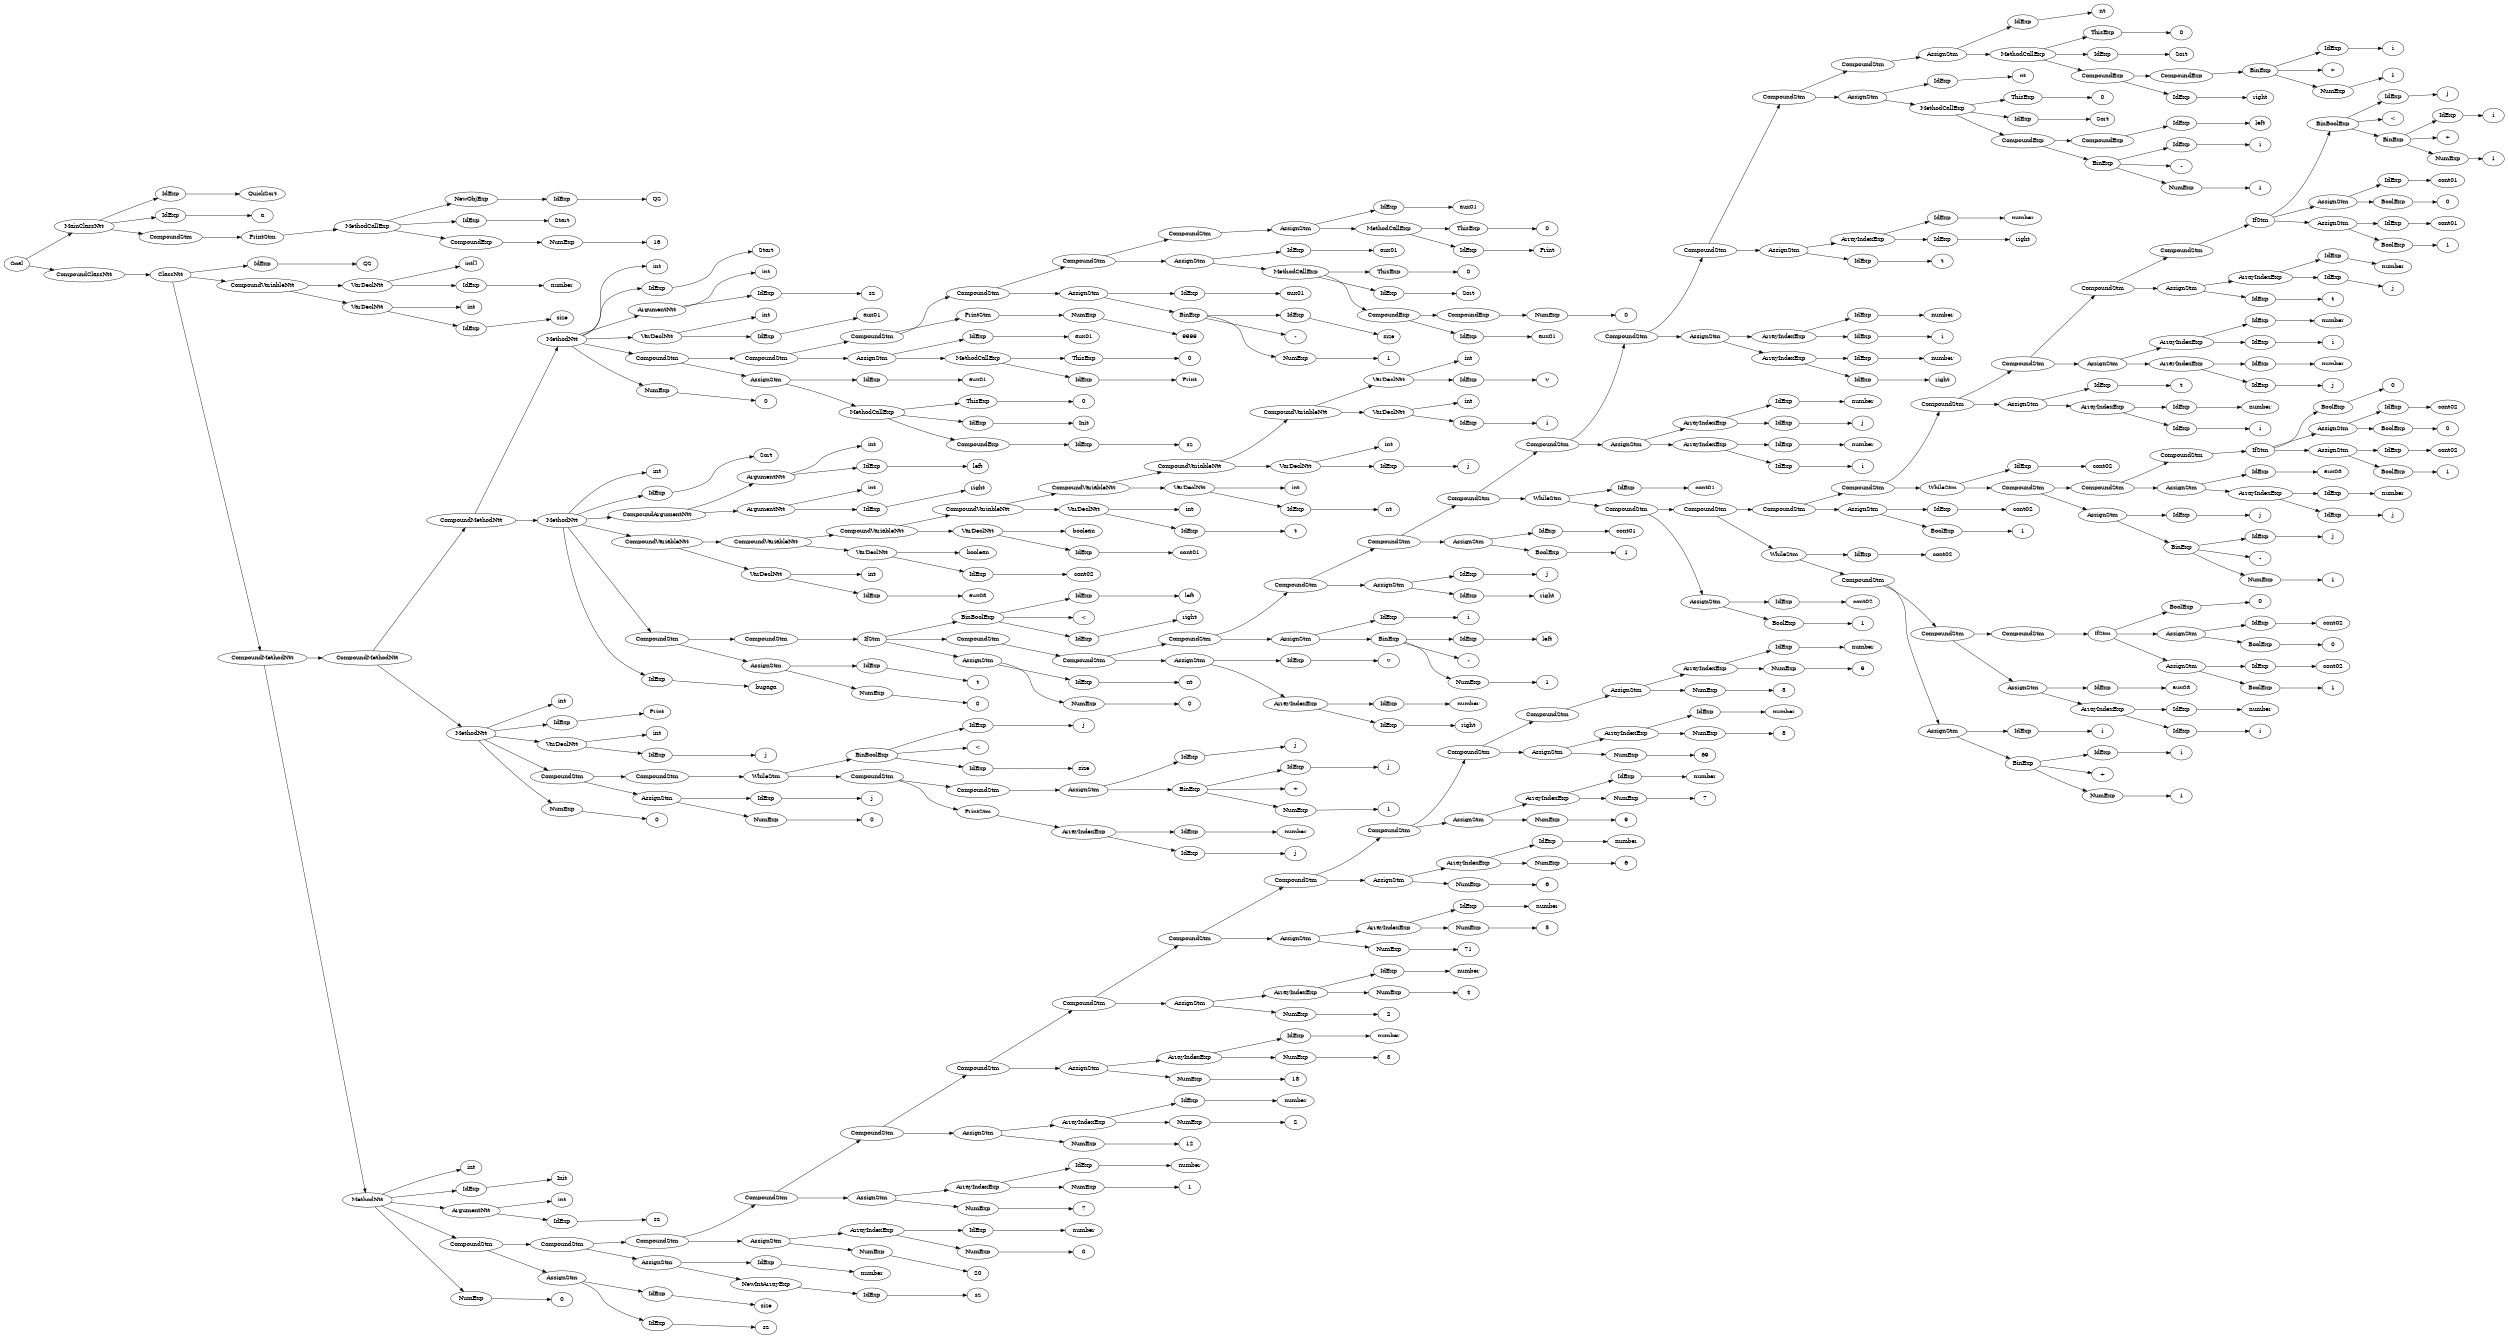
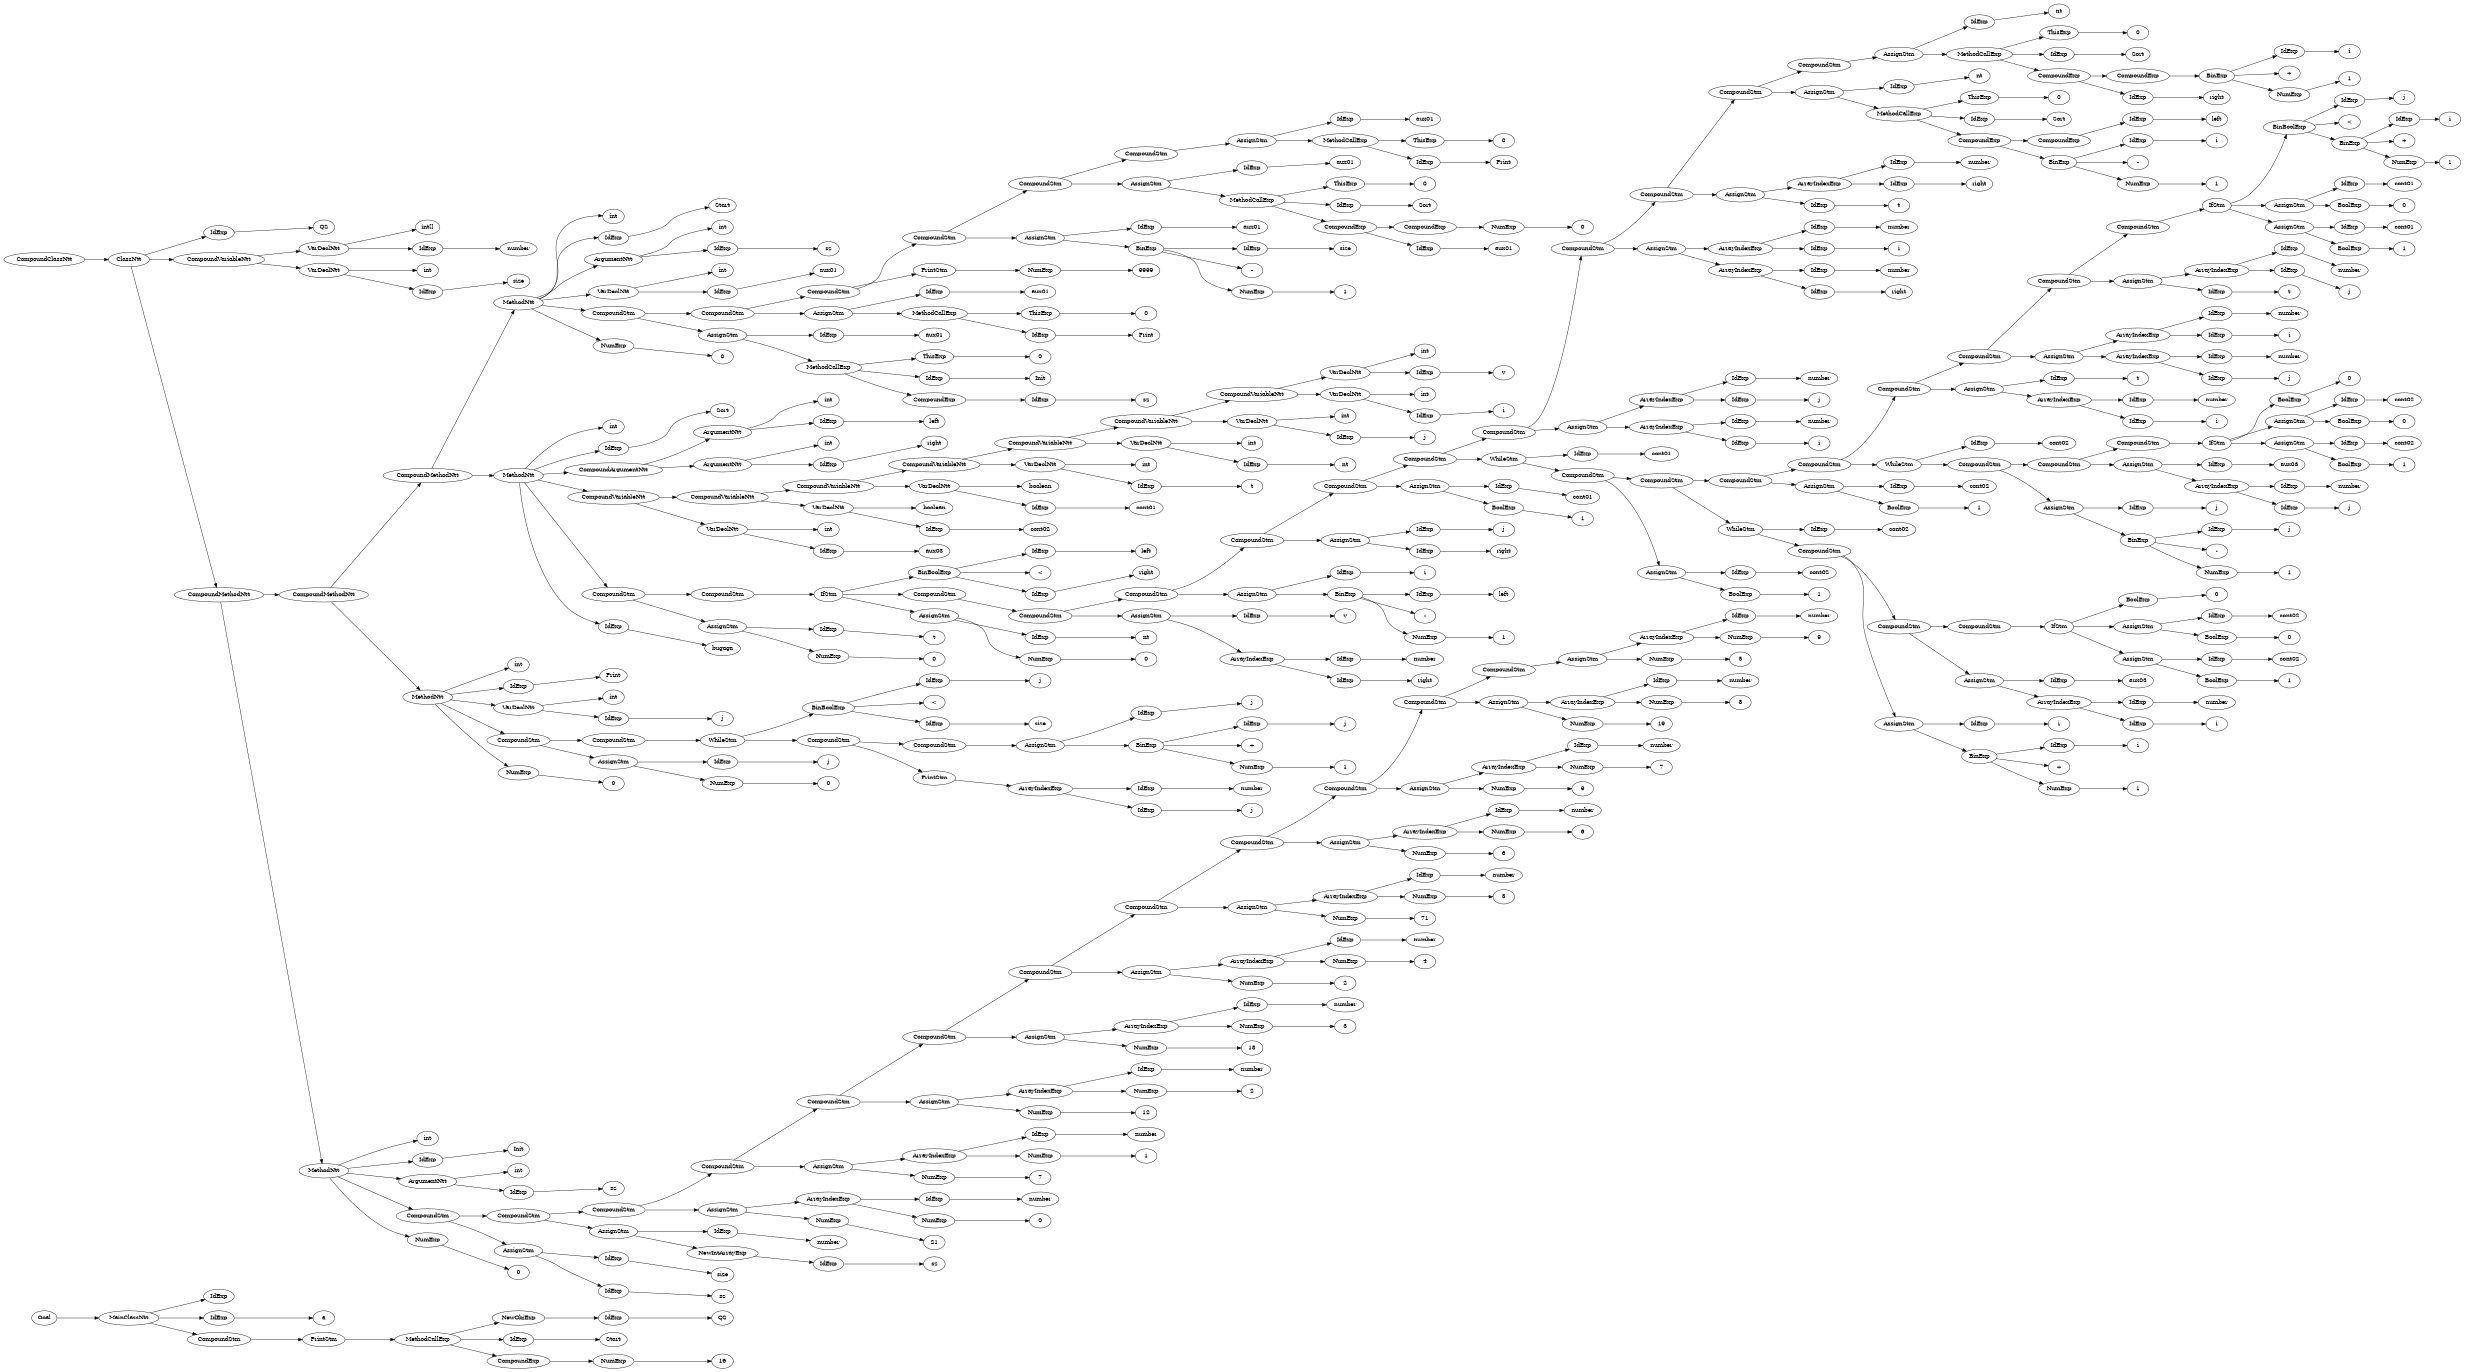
node "QuickSort": removed
edge "Goal" -> "CompoundClassNtt": removed
node "69": label "69" -> "19"
node "20": label "20" -> "21"
